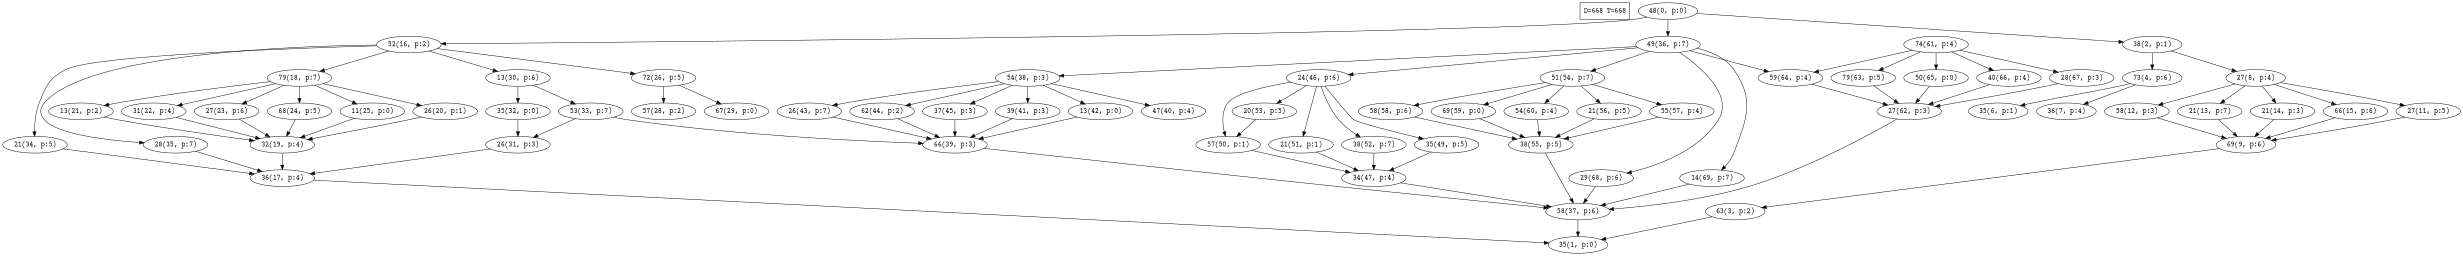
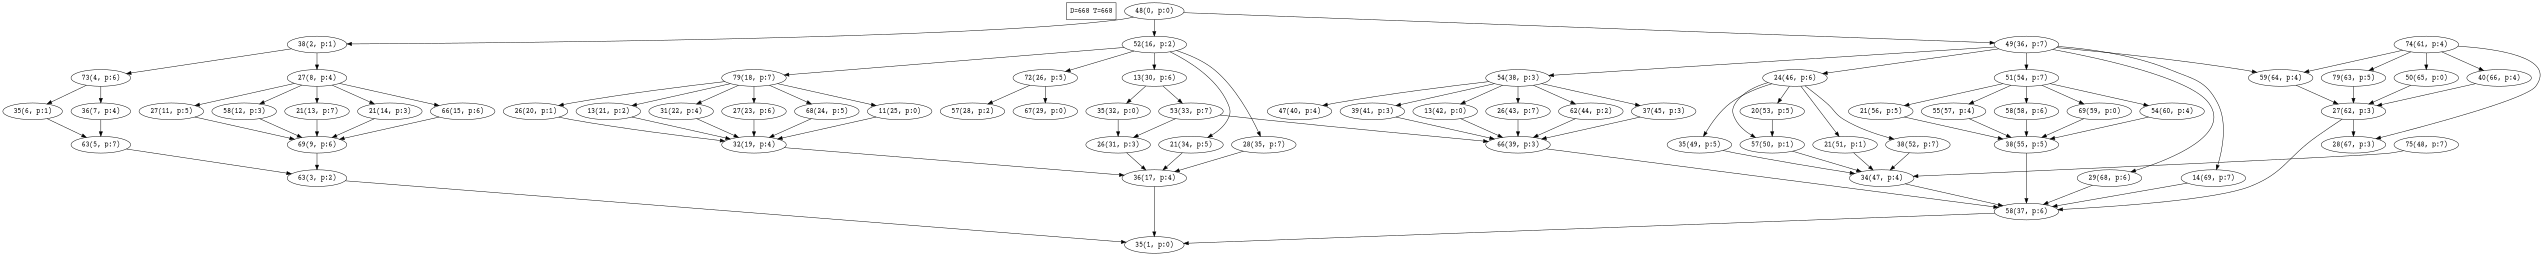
edge "28(67, p:3)" -> "27(62, p:3)": reversed
node "63(5, p:7)": added
node "75(48, p:7)": added
